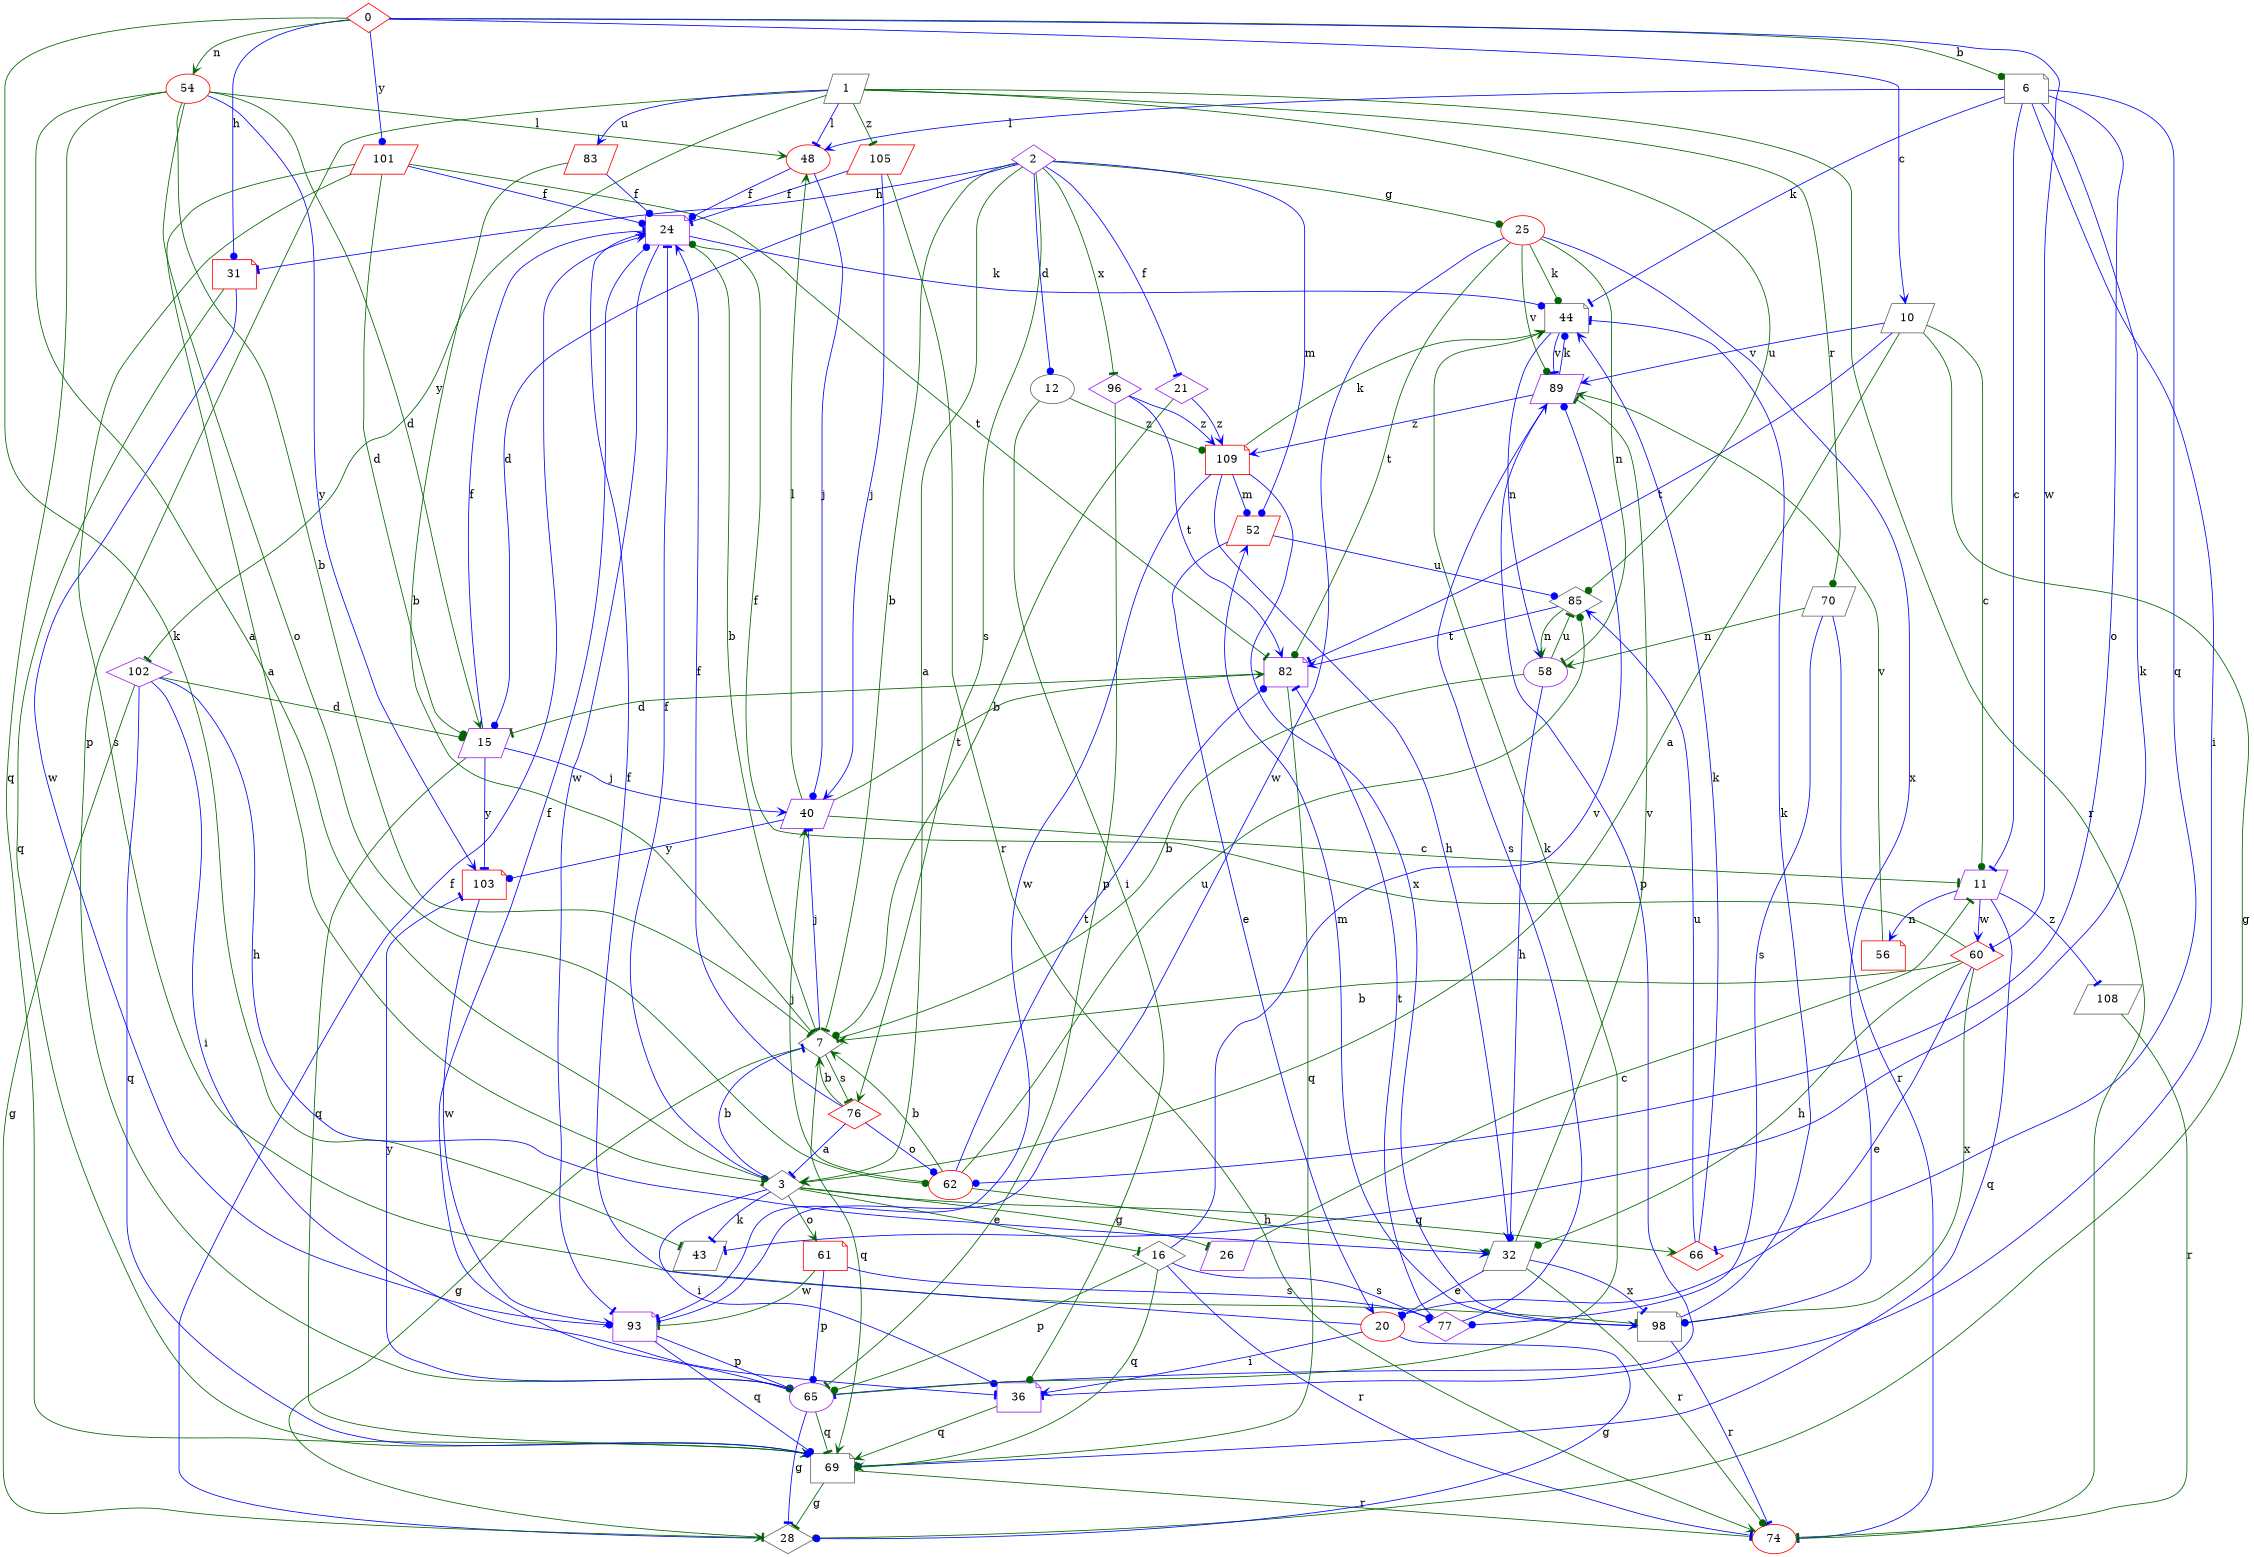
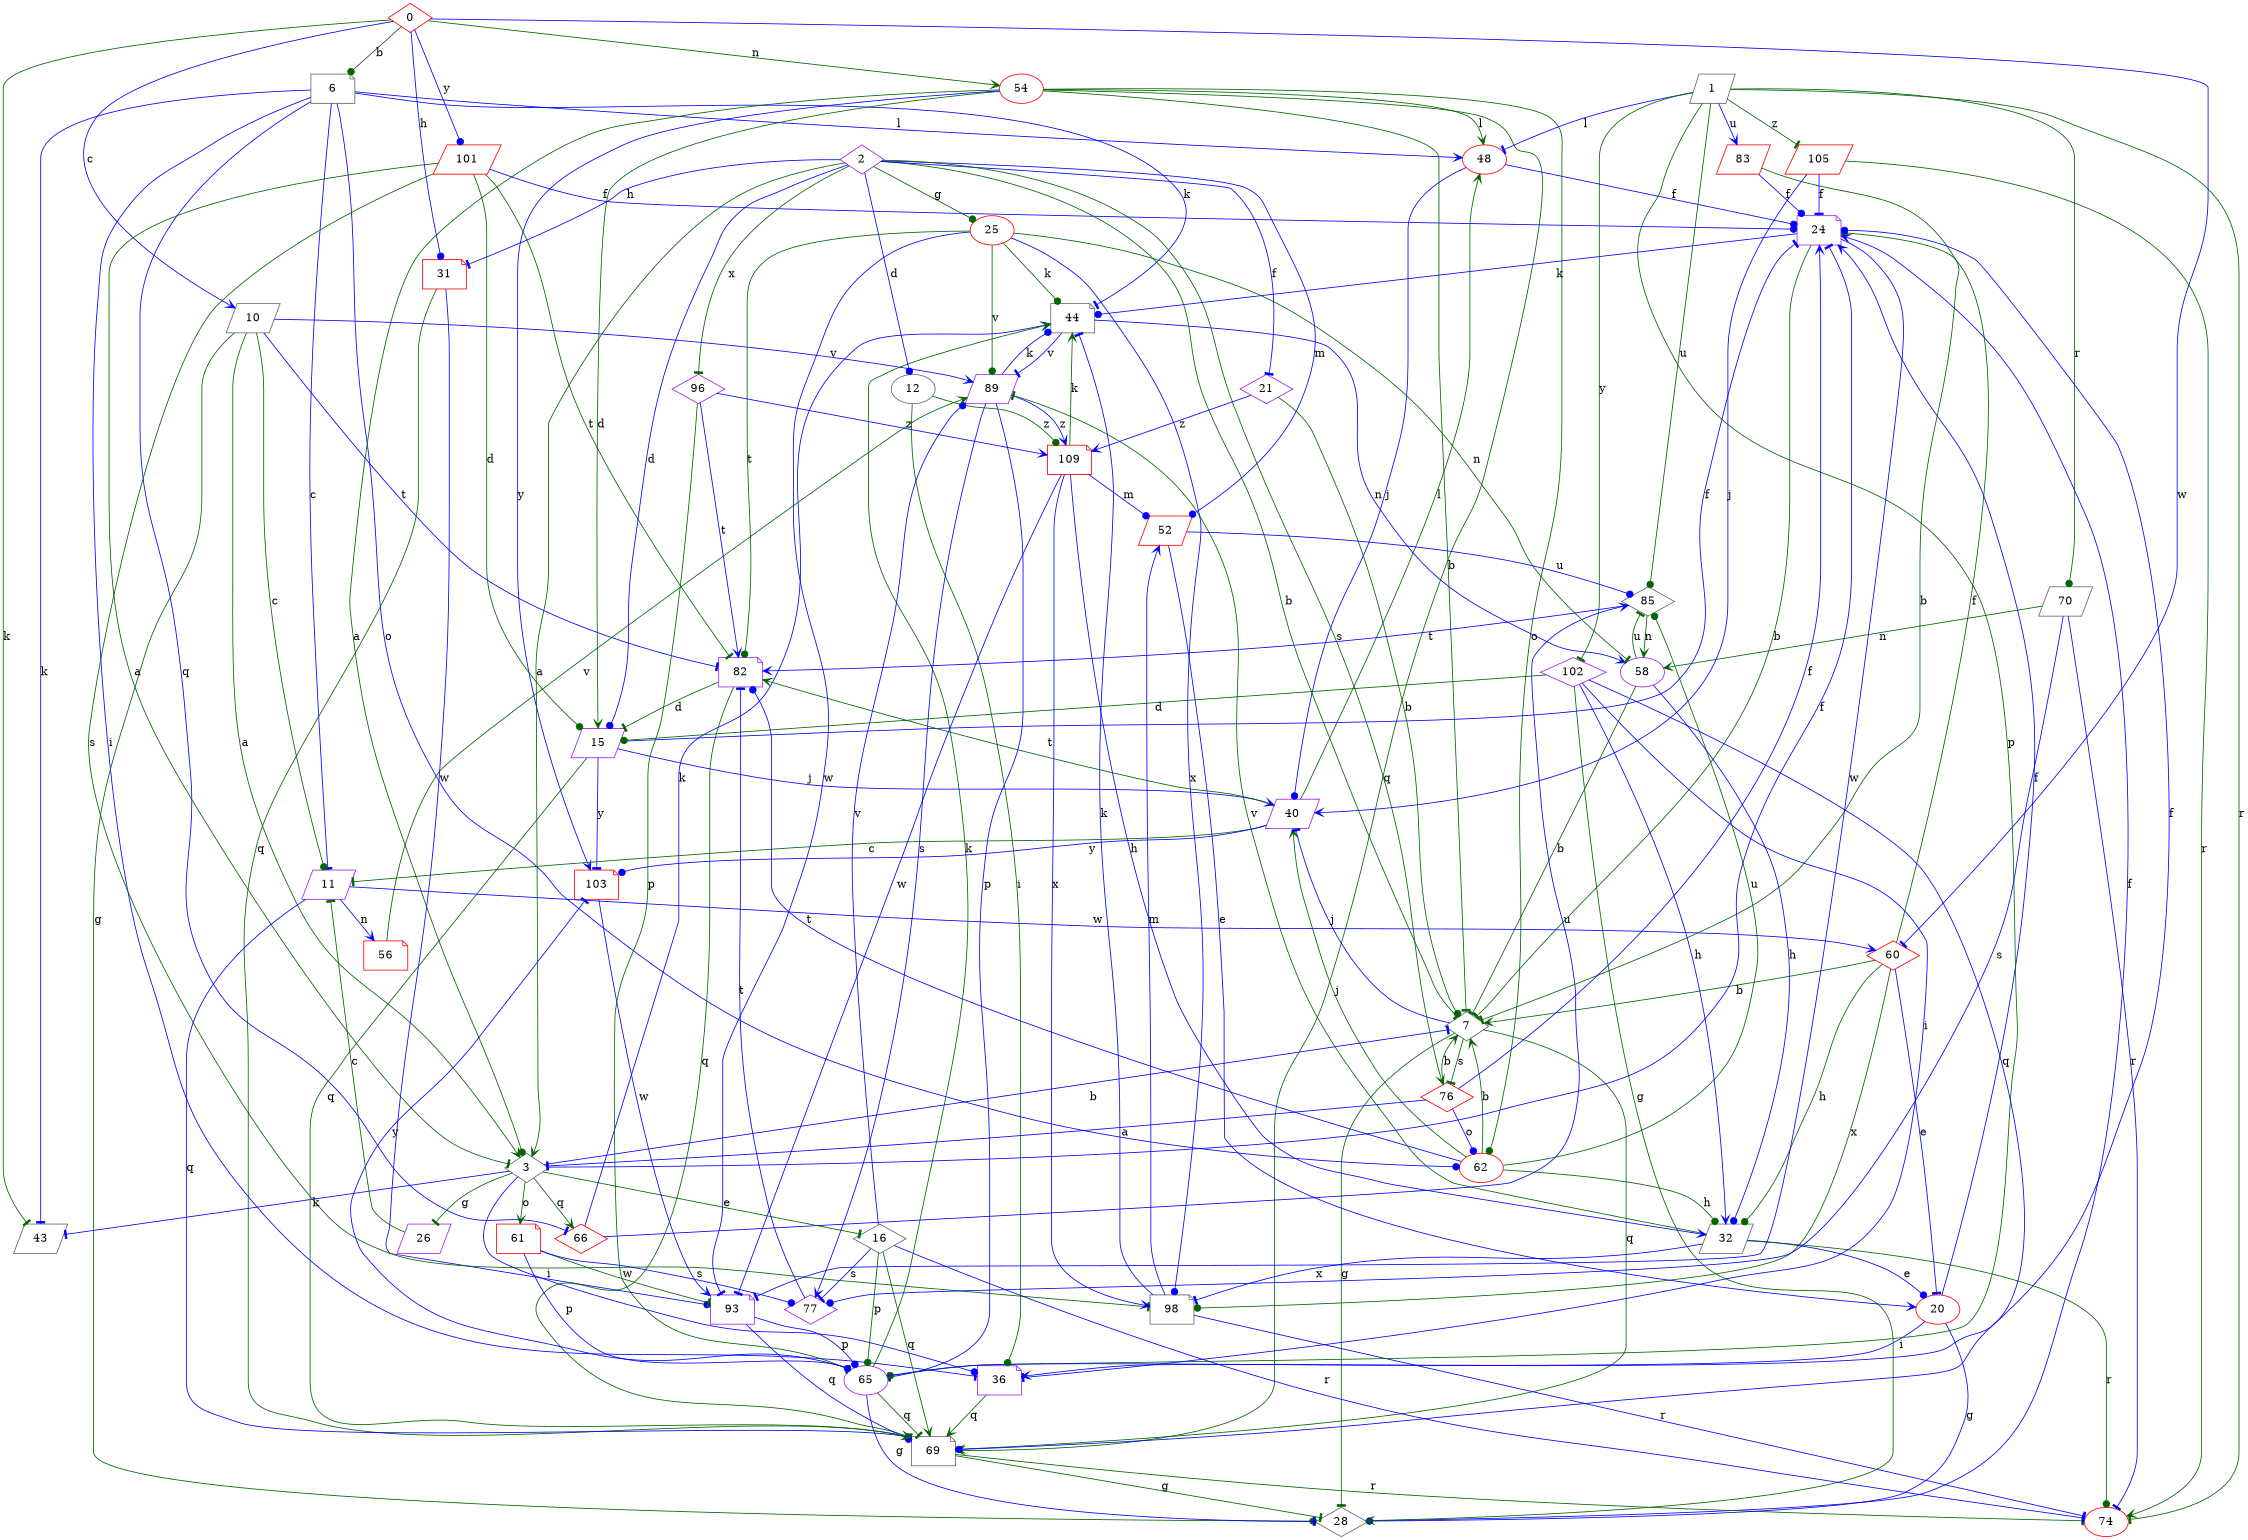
edge "77" -> "89": reversed
node "108": removed
